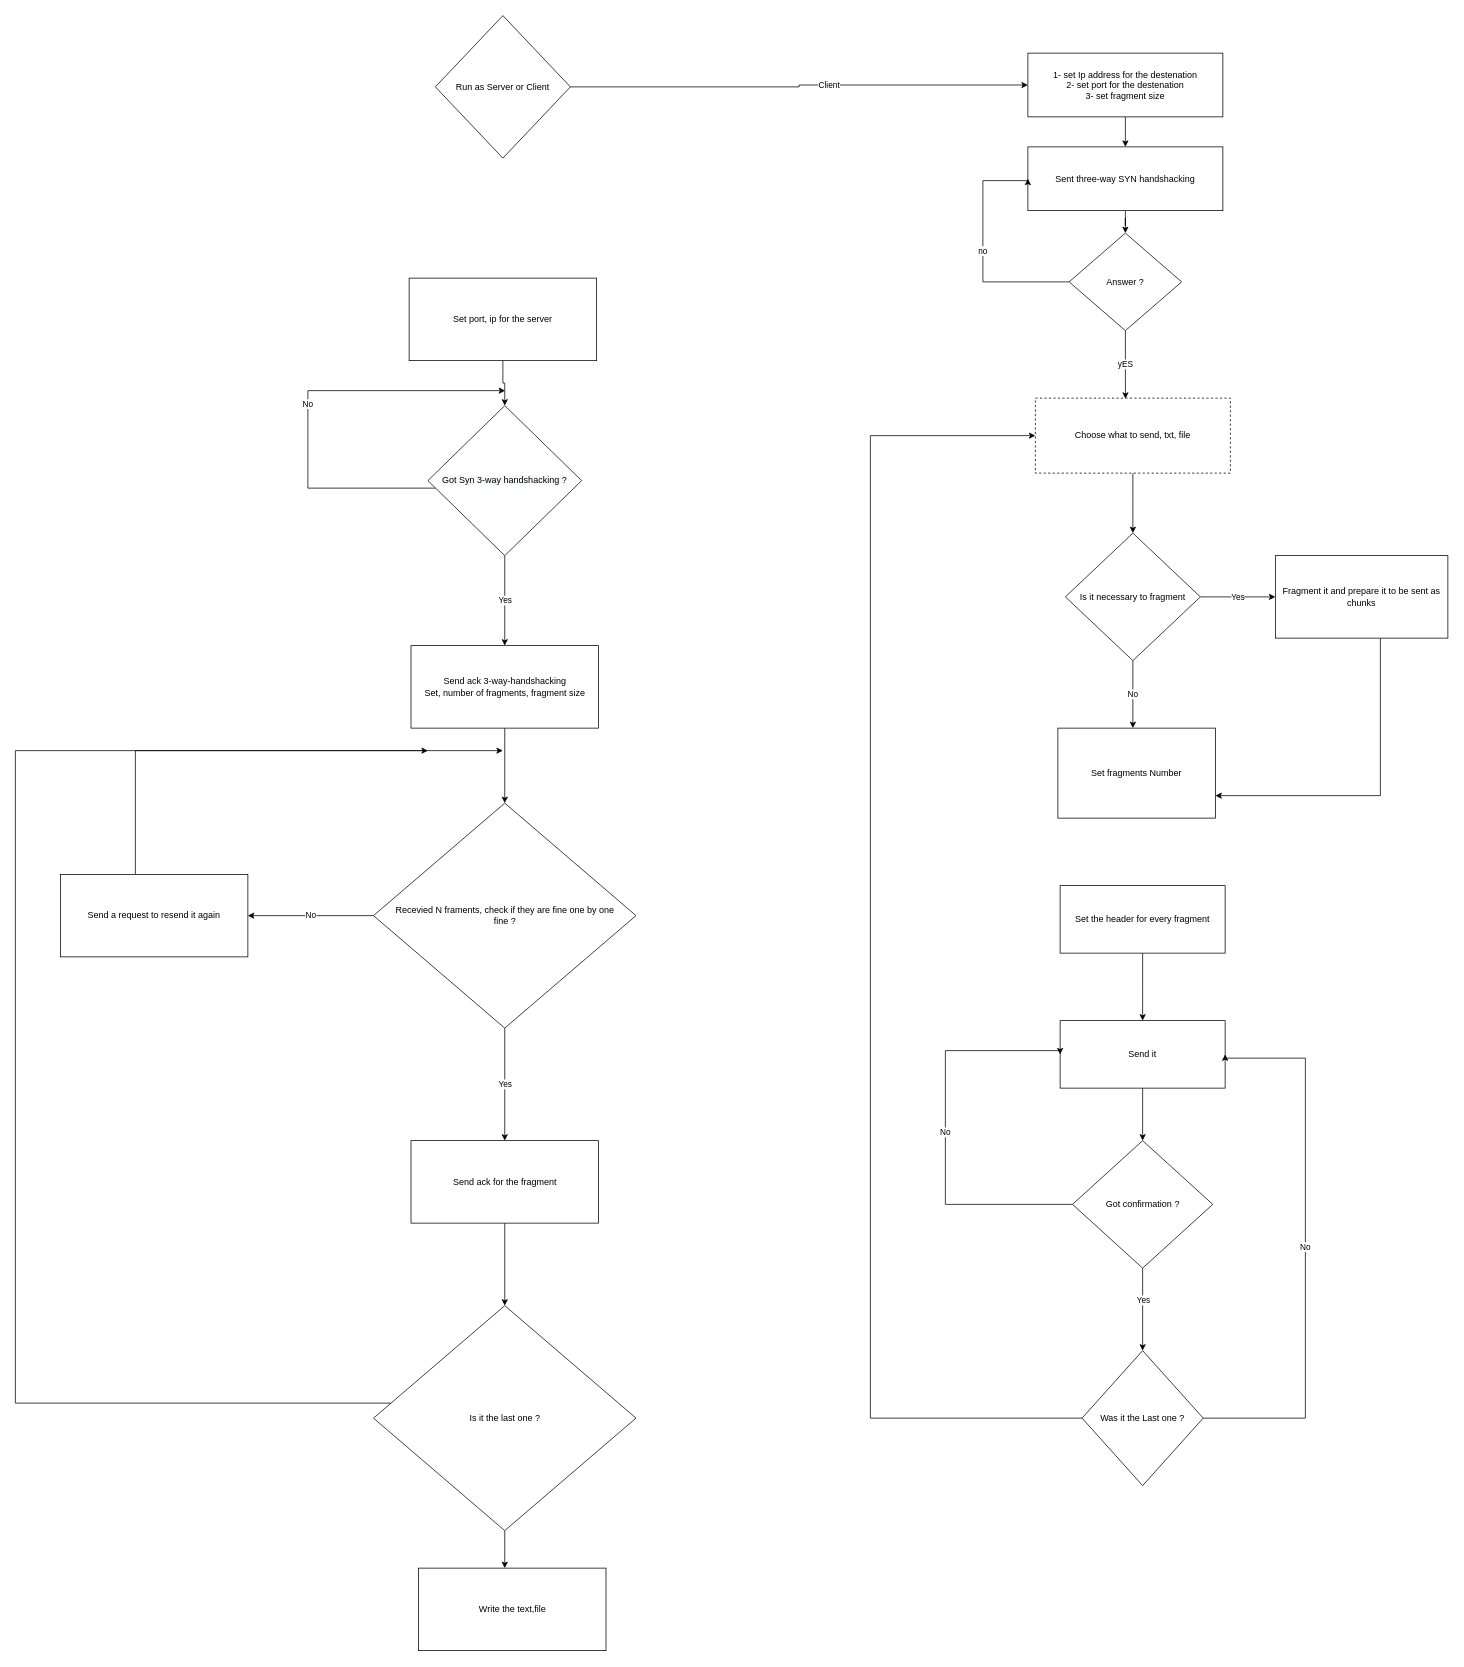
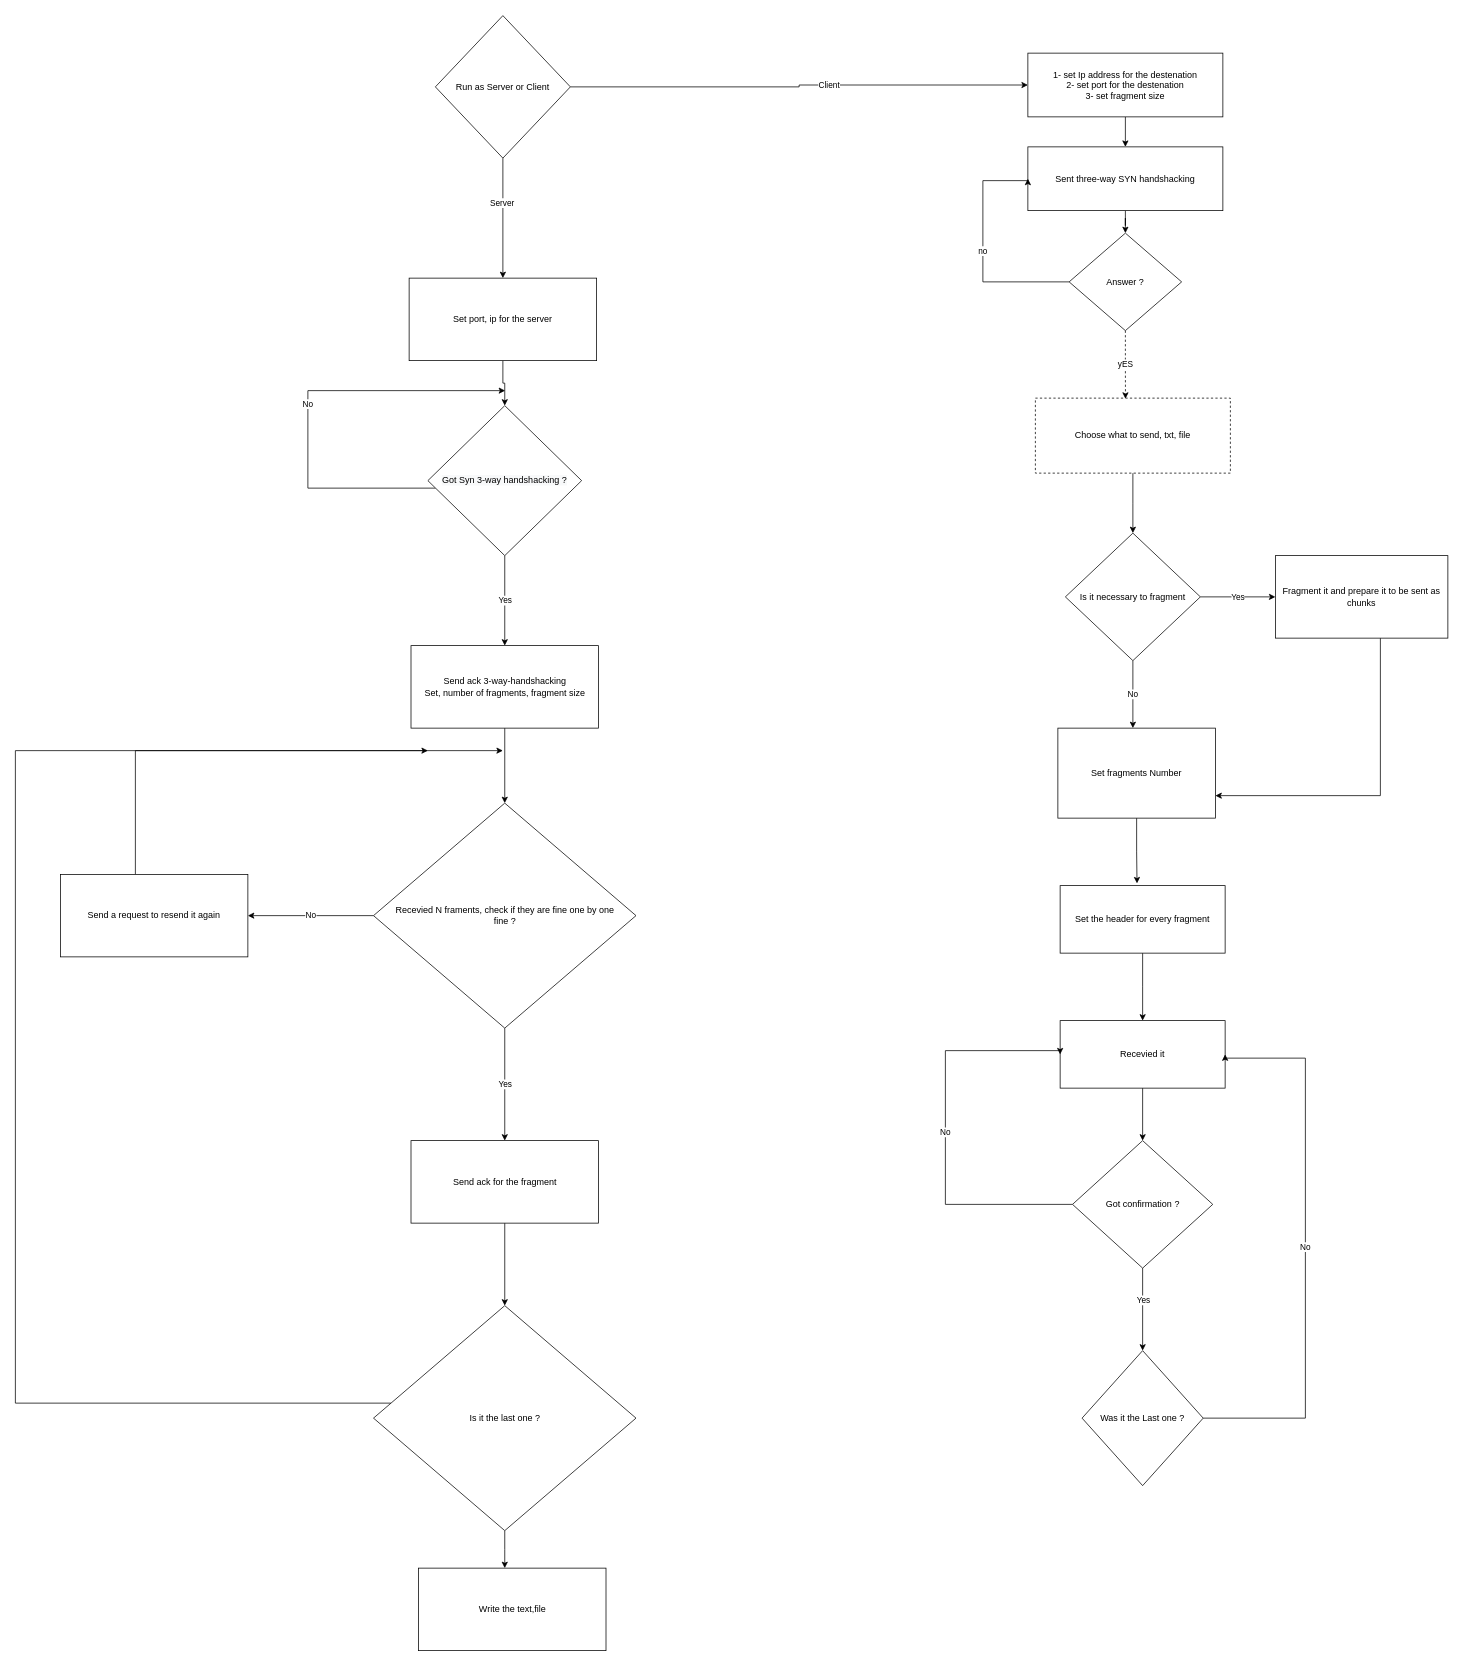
edge "Run as Server or Client" -> "Set port, ip for the server": added, label "Server"
edge "Answer ?" -> "Choose what to send, txt, file": style solid -> dashed
edge "Was it the Last one ?" -> "Choose what to send, txt, file": removed
edge "Set fragments Number" -> "Set the header for every fragment": added
node "Send it": label "Send it" -> "Recevied it"
